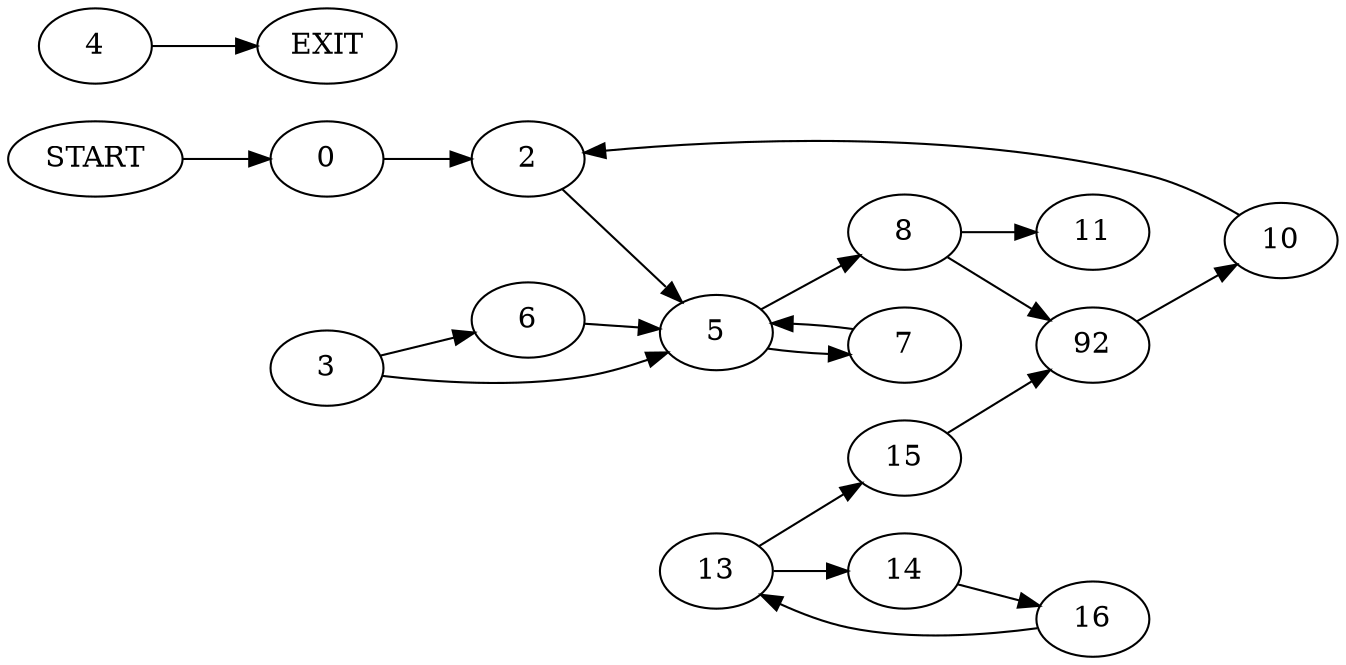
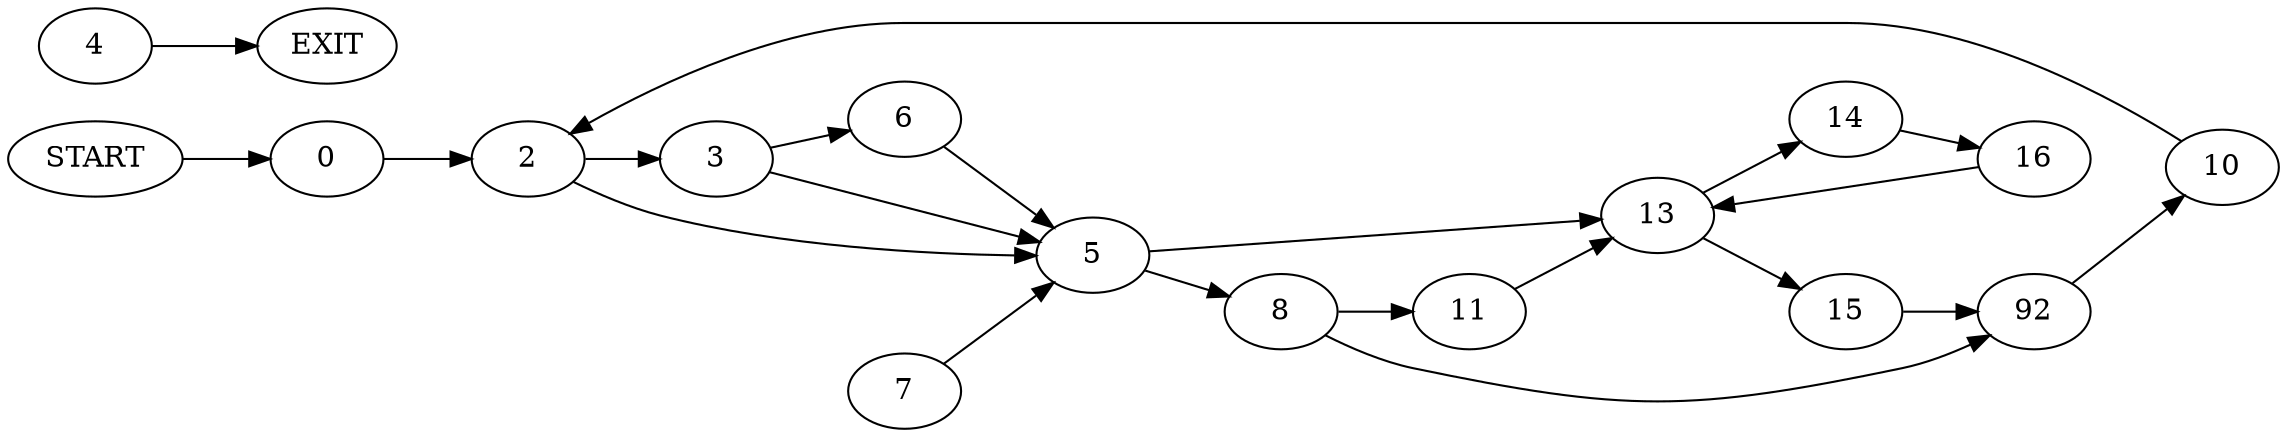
edge "2" -> "3": added
edge "11" -> "13": added
edge "5" -> "7": now "5" -> "13"
